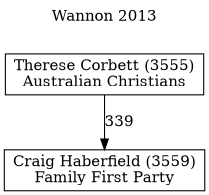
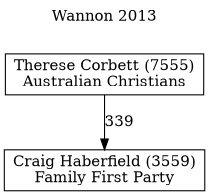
node "Therese Corbett (3555) Australian Christians": label "Therese Corbett (3555) Australian Christians" -> "Therese Corbett (7555) Australian Christians"
